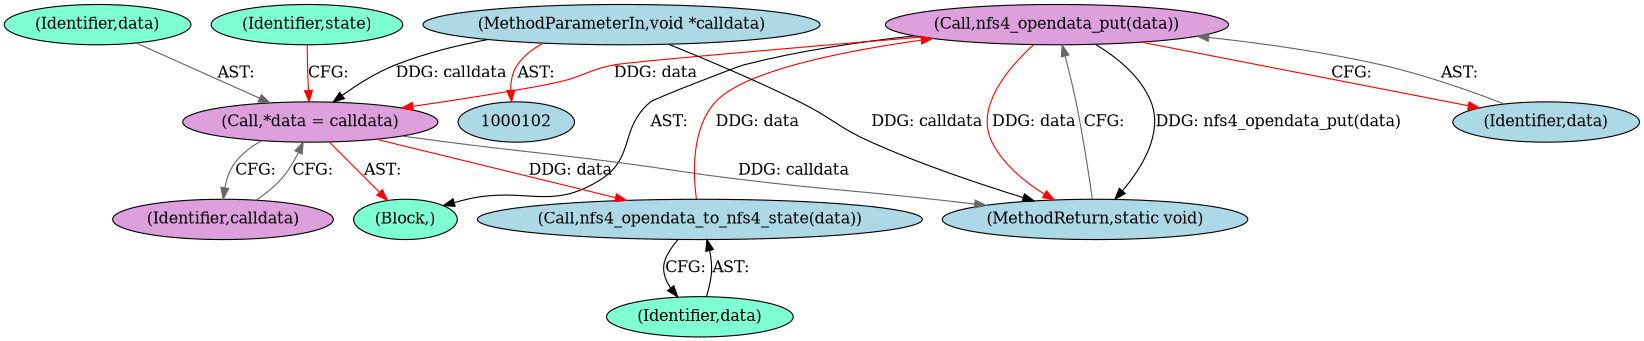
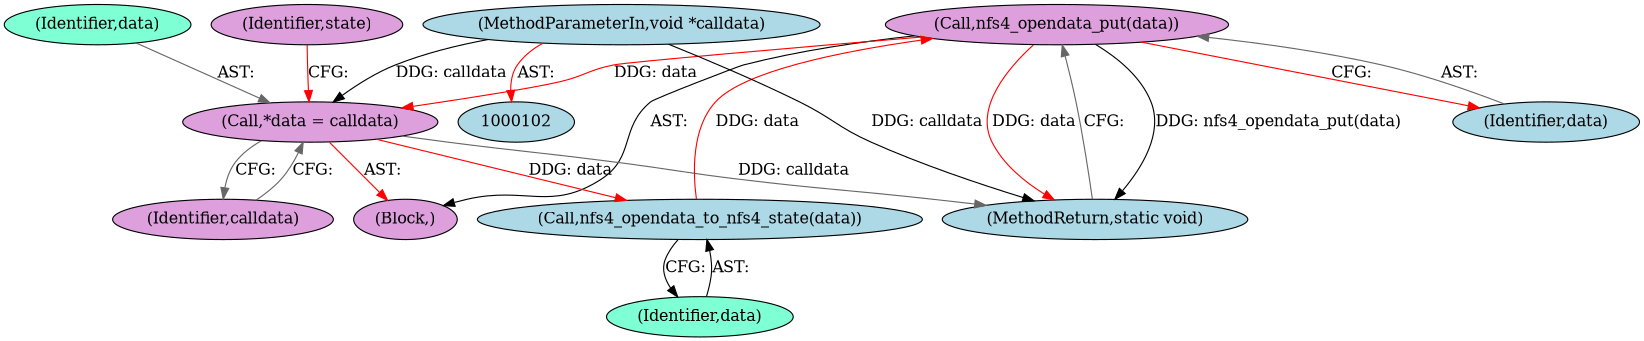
node "(Identifier,state)": fillcolor aquamarine -> plum
node "(Block,)": fillcolor aquamarine -> plum
